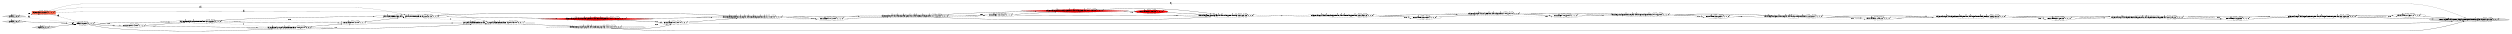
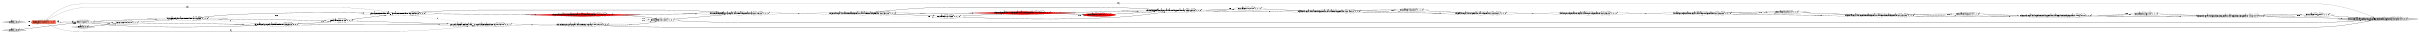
node "return false@@@17@@@['1', '1', '0']": added
node "return false@@@23@@@['1', '1', '0']": removed
edge "equals['0', '0', '1']" -> "Object obj@@@2@@@['1', '1', '1']": label "obj" -> "true"
node "return false@@@26@@@['1', '1', '0']": removed
node "return false@@@11@@@['1', '1', '0']": removed
edge "equals['1', '0', '0']" -> "obj == this@@@3@@@['1', '1', '1']": style dashed -> bold
edge "equals['0', '0', '1']" -> "obj == this@@@3@@@['1', '1', '1']": removed
edge "equals['0', '1', '0']" -> "obj == this@@@3@@@['1', '1', '1']": now "equals['0', '1', '0']" -> "return true@@@4@@@['1', '1', '1']"
node "return true@@@4@@@['1', '1', '1']": shape diamond -> ellipse
